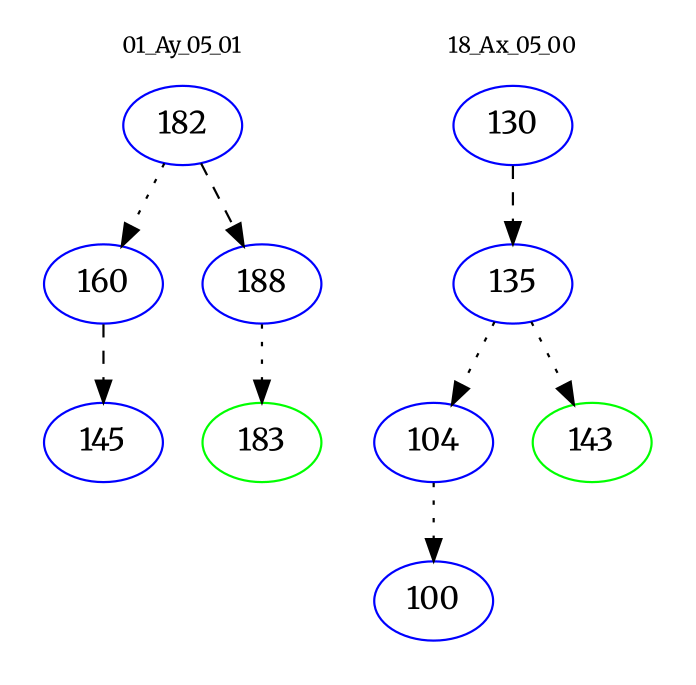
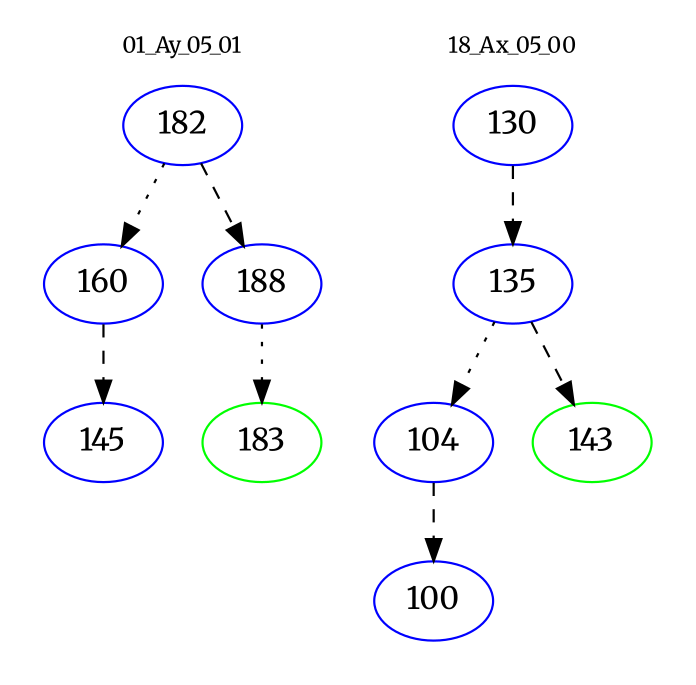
edge "135" -> "143": style dotted -> dashed
edge "104" -> "100": style dotted -> dashed
